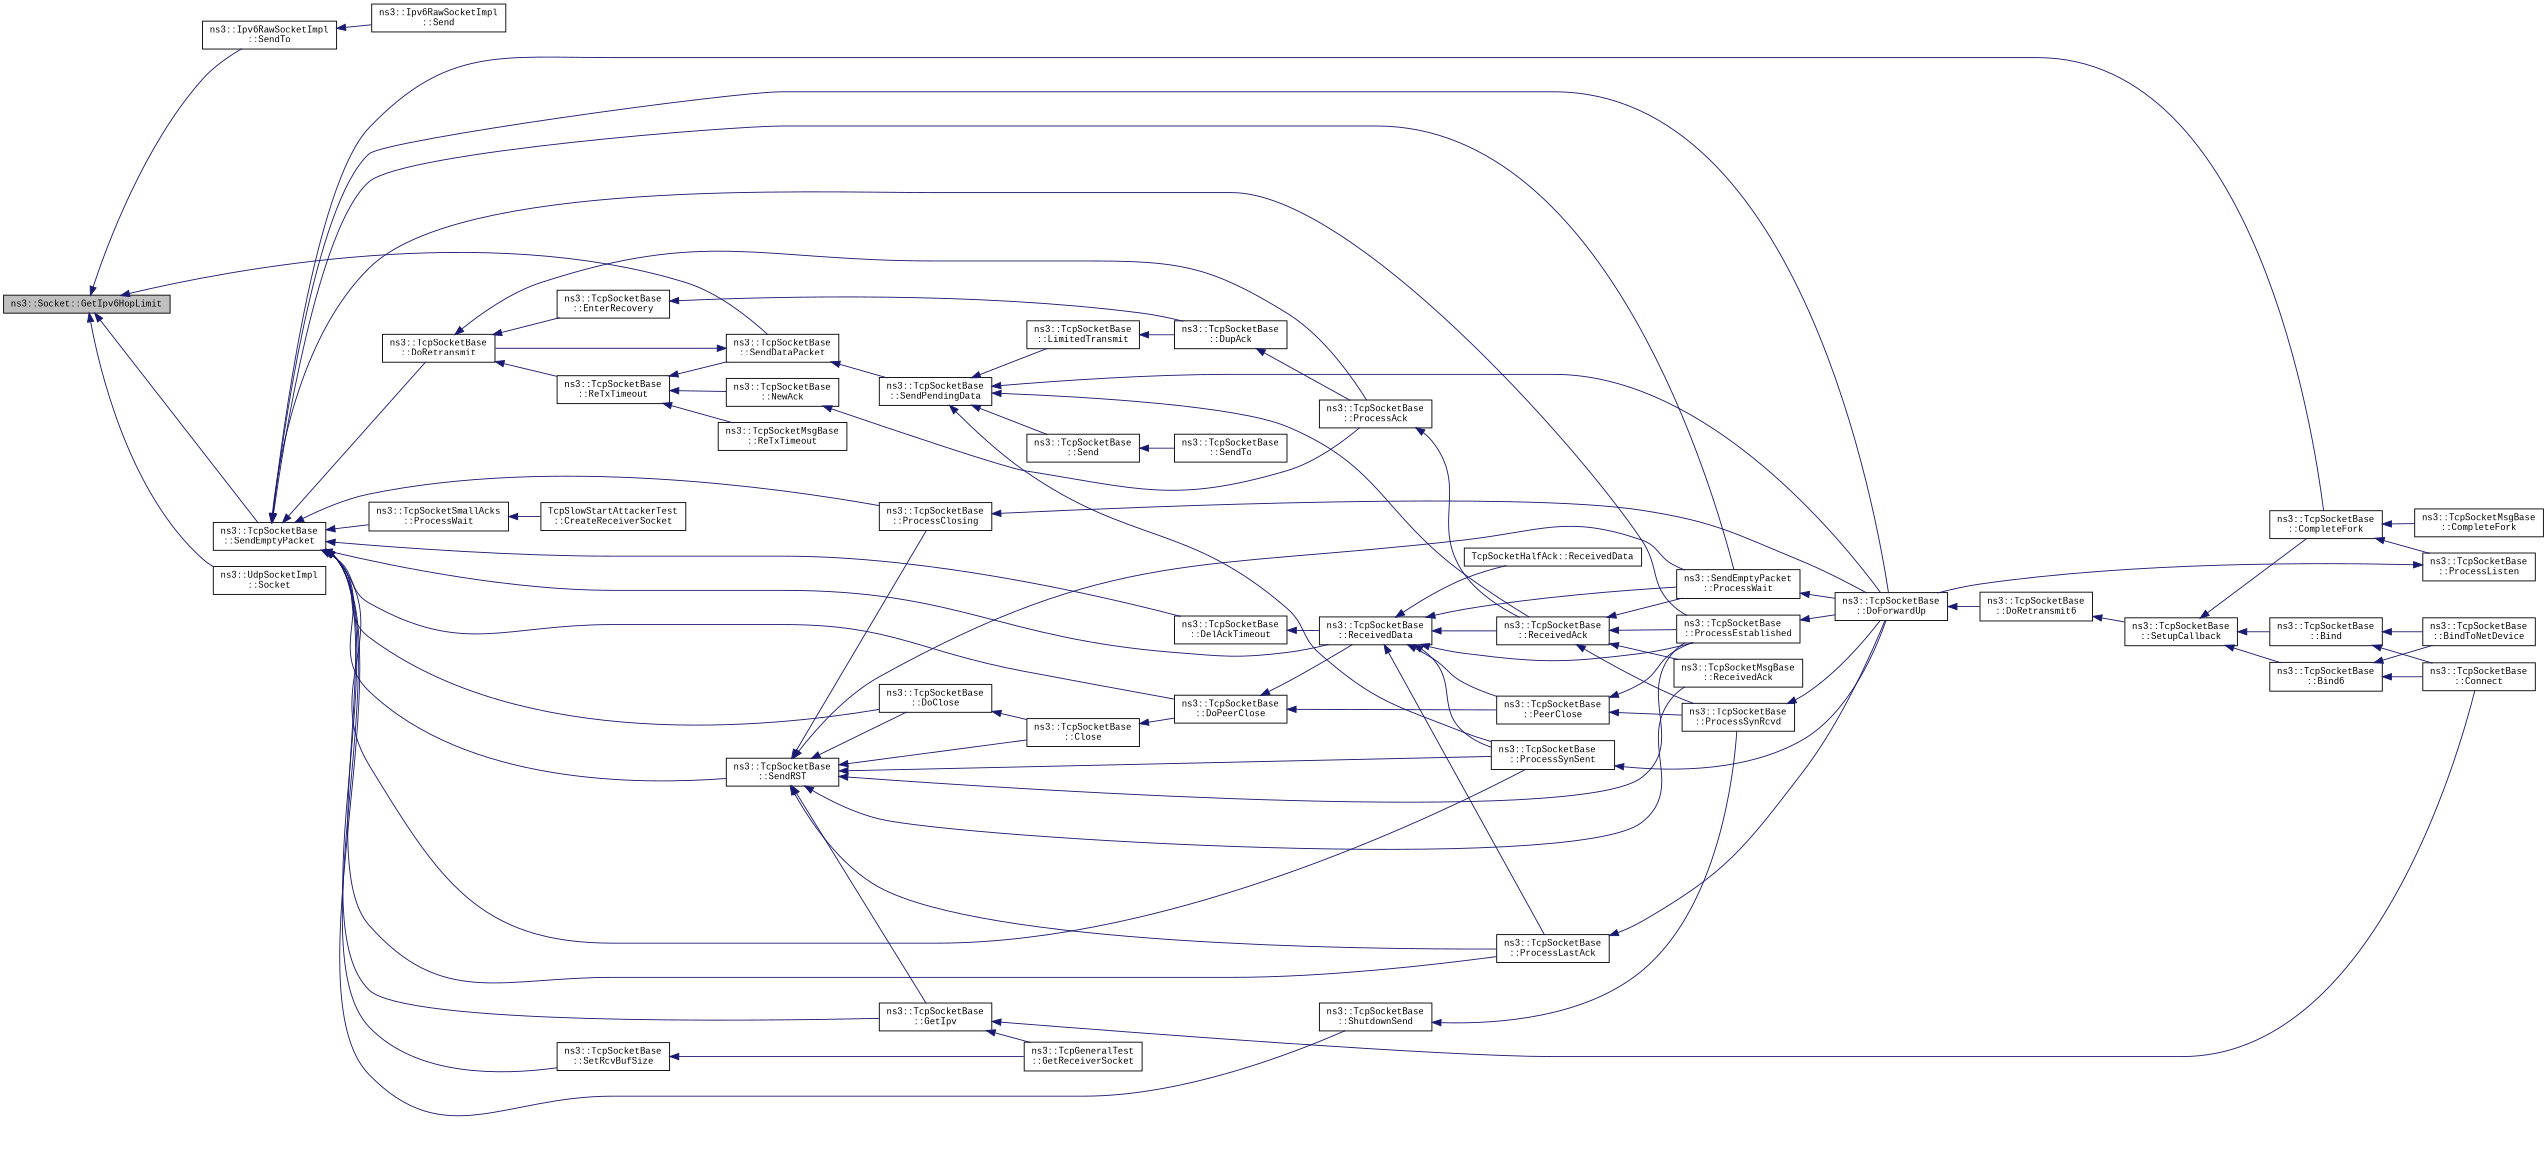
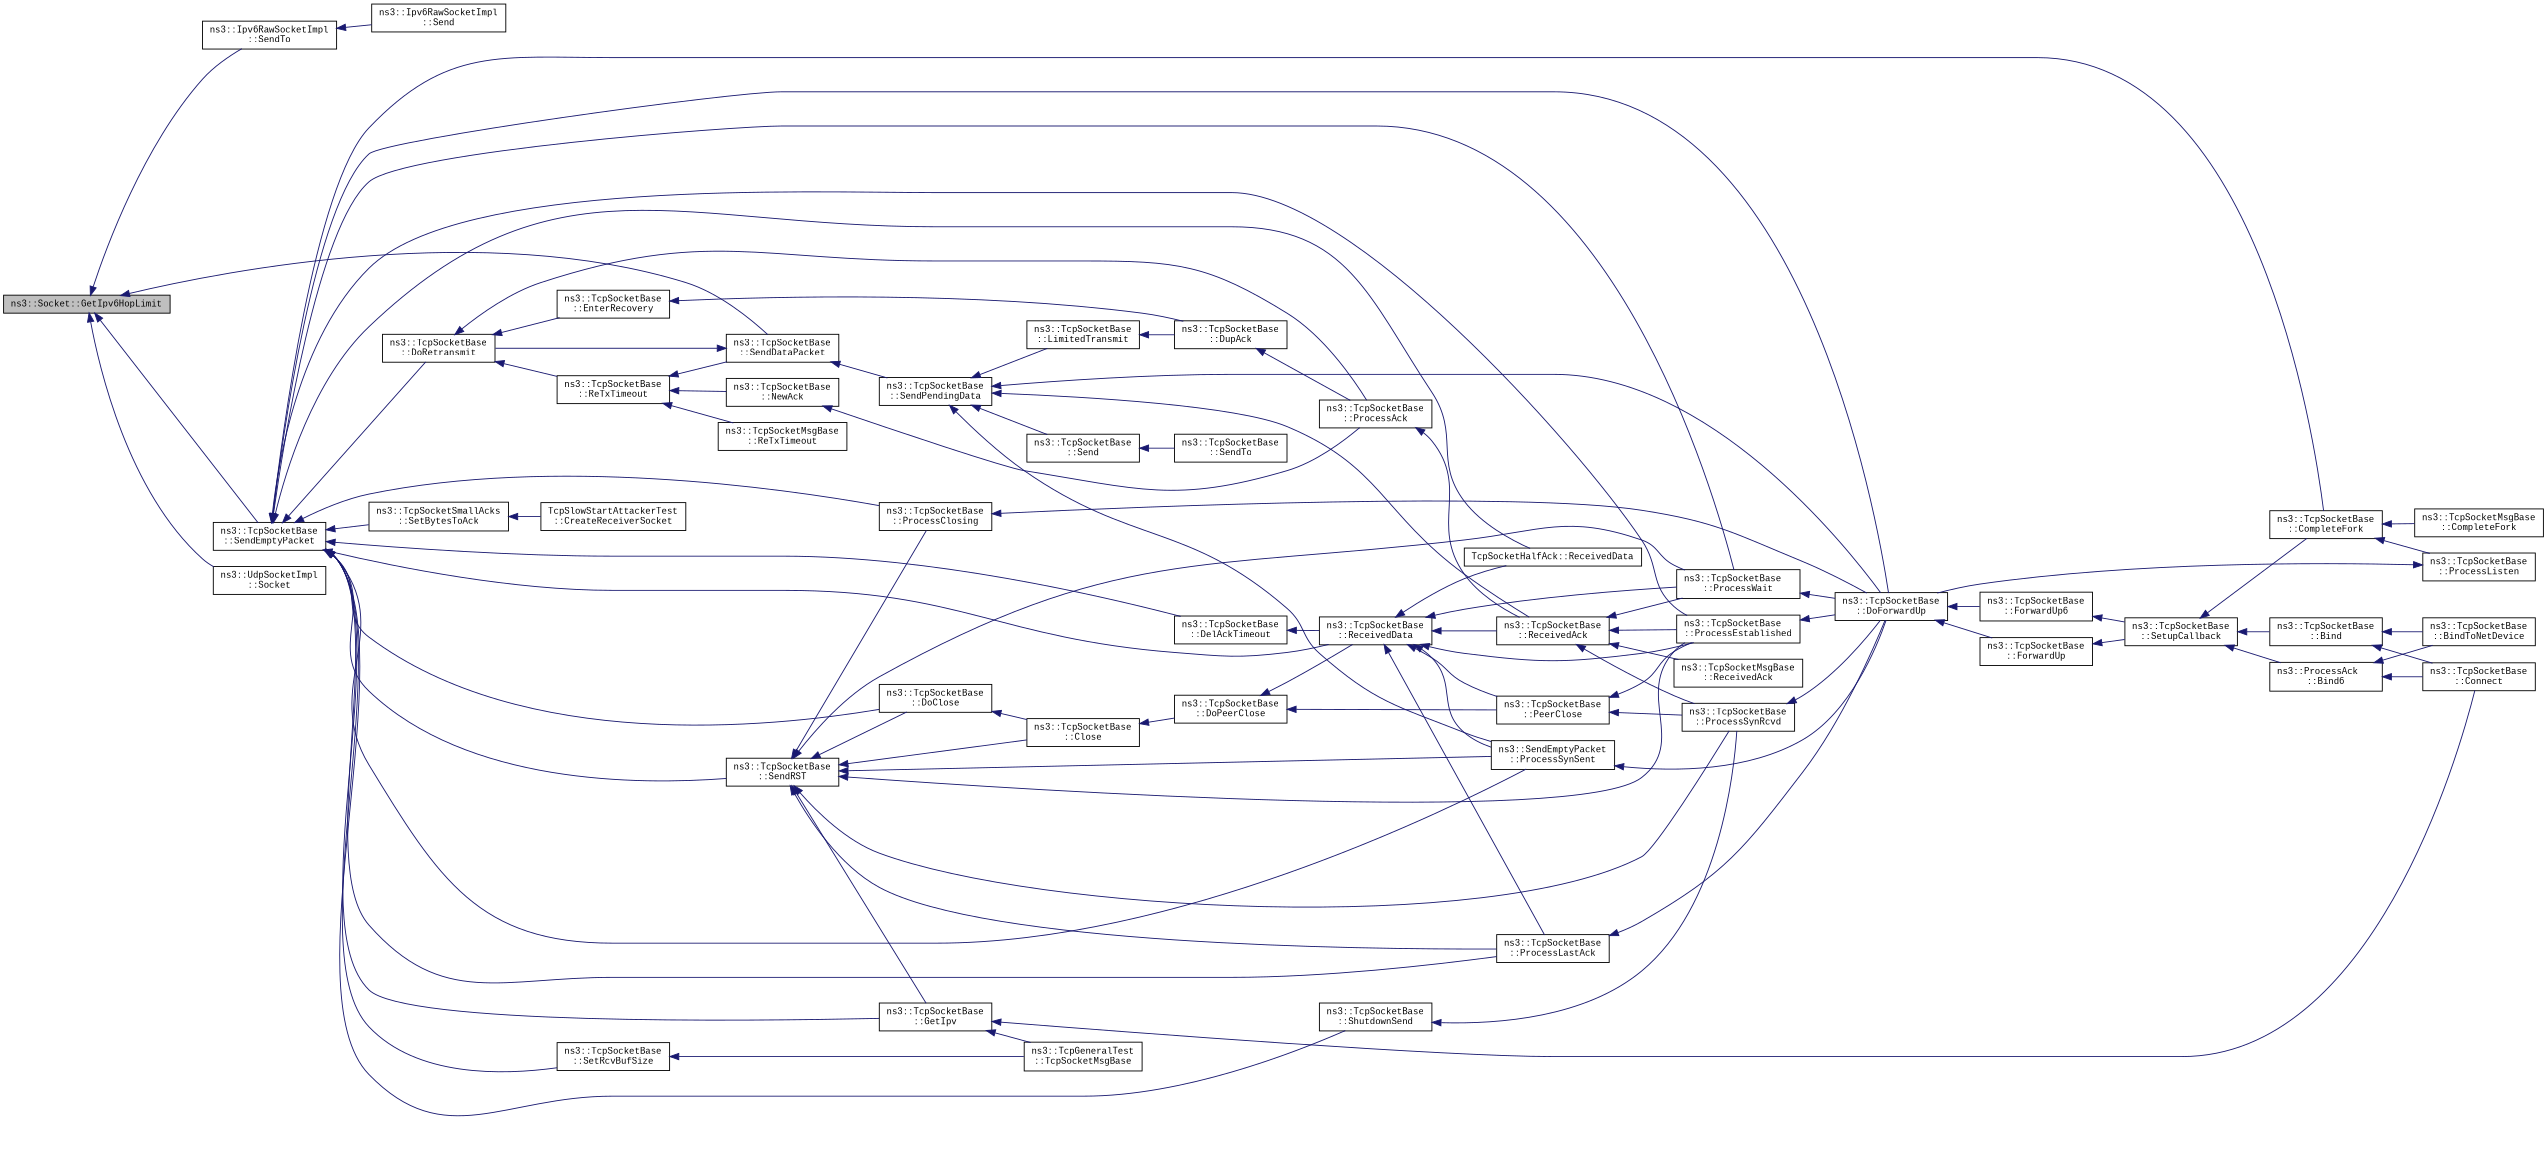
node "ns3::TcpSocketSmallAcks ::ProcessWait": label "ns3::TcpSocketSmallAcks ::ProcessWait" -> "ns3::TcpSocketSmallAcks ::SetBytesToAck"
node "ns3::SendEmptyPacket ::ProcessWait": label "ns3::SendEmptyPacket ::ProcessWait" -> "ns3::TcpSocketBase ::ProcessWait"
node "ns3::TcpSocketBase ::DoRetransmit6": label "ns3::TcpSocketBase ::DoRetransmit6" -> "ns3::TcpSocketBase ::ForwardUp6"
edge "ns3::TcpSocketBase ::DoPeerClose" -> "ns3::TcpSocketBase ::SendEmptyPacket": now "TcpSocketHalfAck::ReceivedData" -> "ns3::TcpSocketBase ::SendEmptyPacket"
node "ns3::TcpSocketBase ::ForwardUp": added
node "ns3::TcpSocketBase ::Bind6": label "ns3::TcpSocketBase ::Bind6" -> "ns3::ProcessAck ::Bind6"
node "ns3::TcpSocketBase ::ProcessSynSent": label "ns3::TcpSocketBase ::ProcessSynSent" -> "ns3::SendEmptyPacket ::ProcessSynSent"
edge "ns3::TcpSocketMsgBase ::ReceivedAck" -> "ns3::TcpSocketBase ::SendRST": now "ns3::TcpSocketBase ::ProcessSynRcvd" -> "ns3::TcpSocketBase ::SendRST"
node "ns3::TcpGeneralTest ::GetReceiverSocket": label "ns3::TcpGeneralTest ::GetReceiverSocket" -> "ns3::TcpGeneralTest ::TcpSocketMsgBase"
